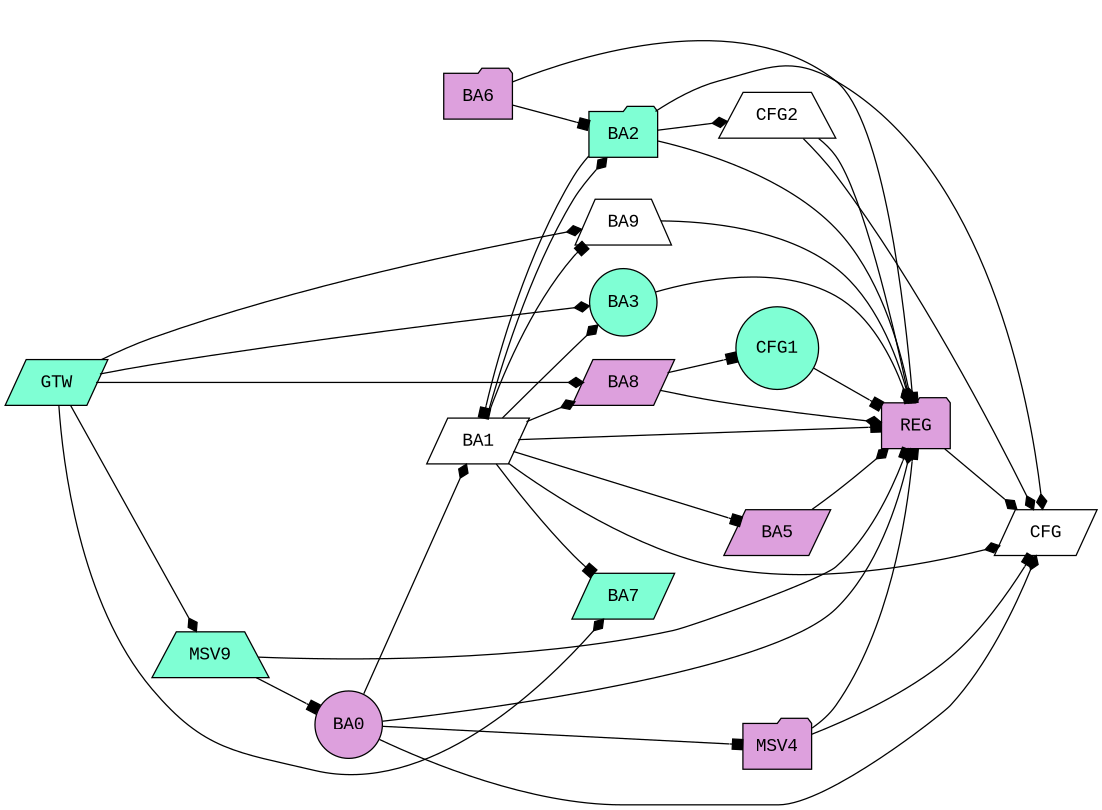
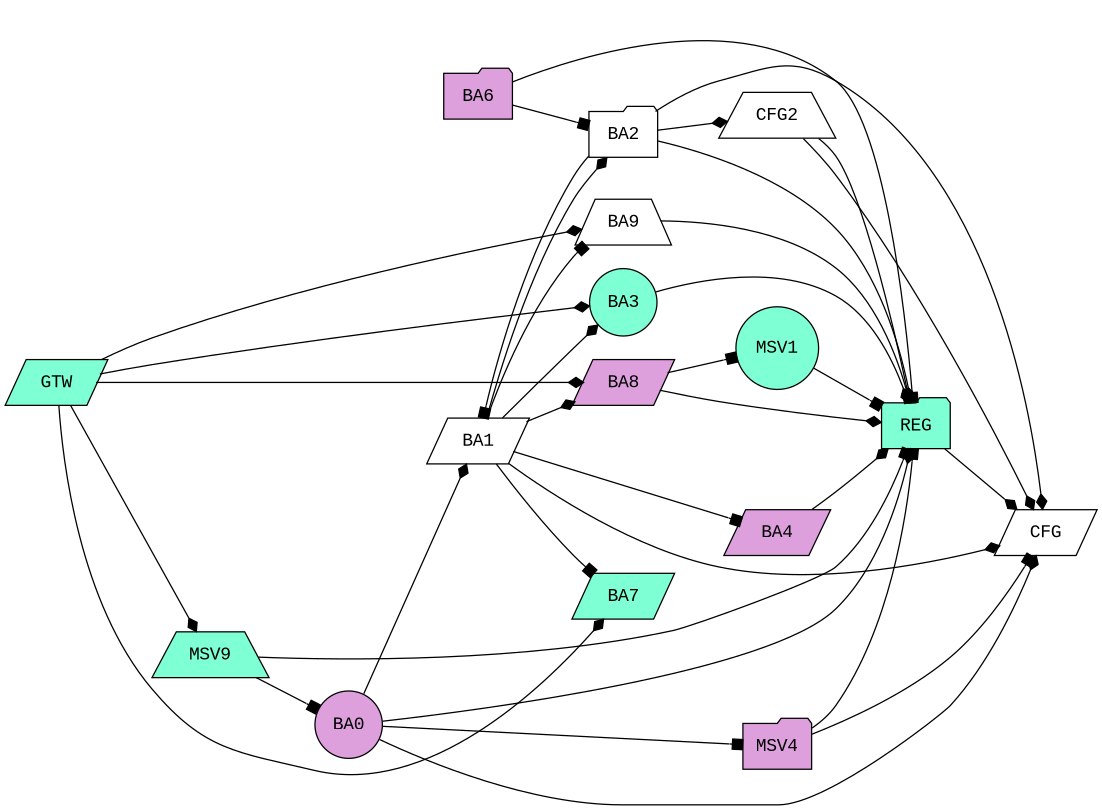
node "BA2": fillcolor aquamarine -> white
node "CFG1": label "CFG1" -> "MSV1"
node "REG": fillcolor plum -> aquamarine
edge "BA1" -> "REG": removed
node "BA5": label "BA5" -> "BA4"
